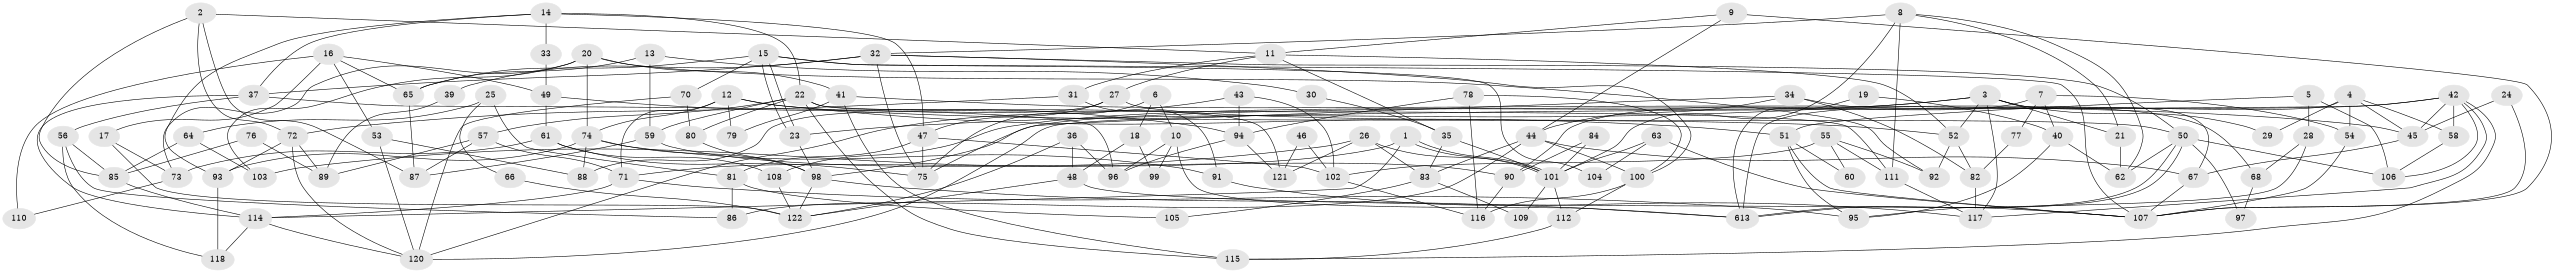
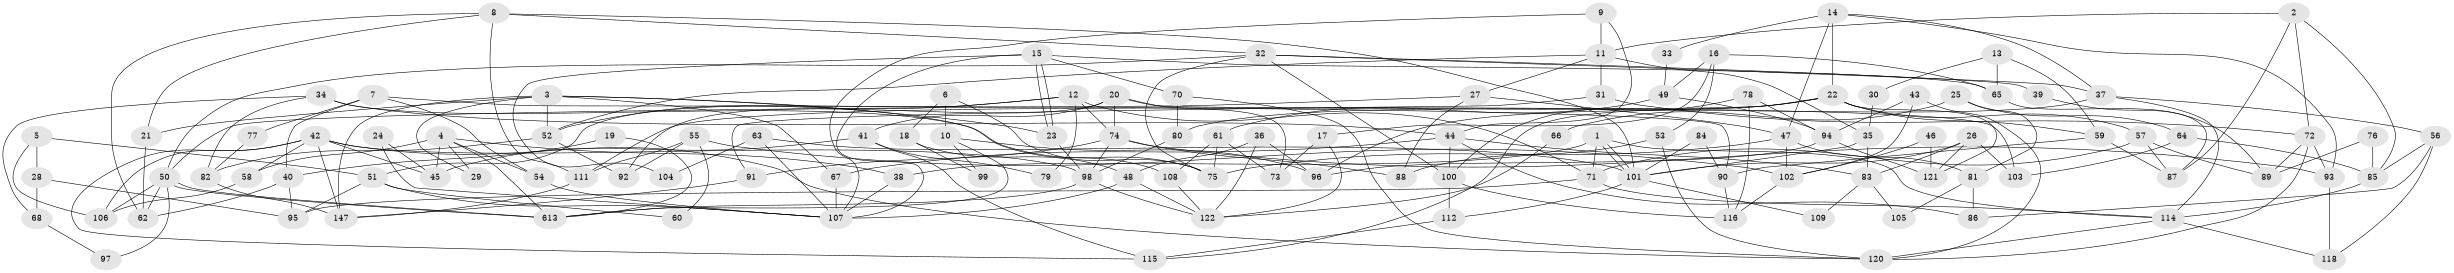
edge "45" -- "67": removed
node "38": added
node "110": removed
node "117": label "117" -> "147"
